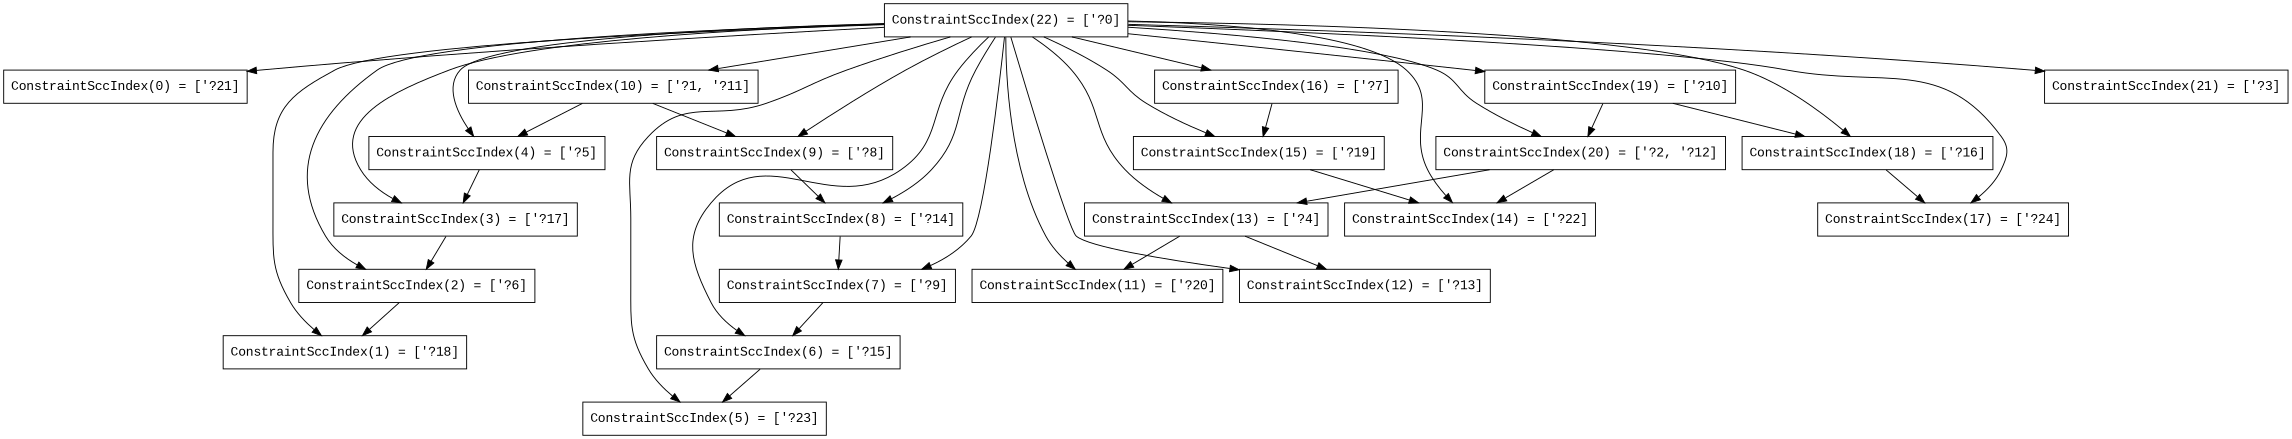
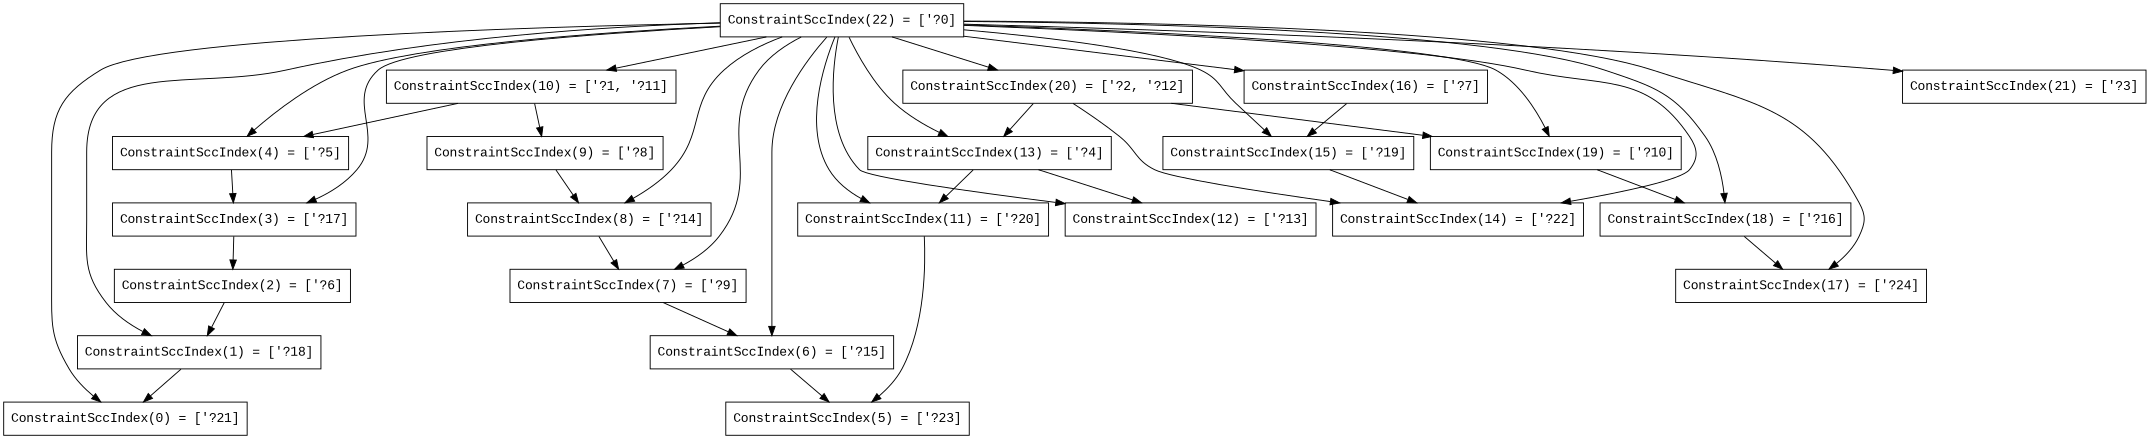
edge "ConstraintSccIndex(22) = ['?0]" -> "ConstraintSccIndex(2) = ['?6]": removed
edge "ConstraintSccIndex(22) = ['?0]" -> "ConstraintSccIndex(9) = ['?8]": removed
edge "ConstraintSccIndex(19) = ['?10]" -> "ConstraintSccIndex(20) = ['?2, '?12]": reversed
edge "ConstraintSccIndex(22) = ['?0]" -> "ConstraintSccIndex(5) = ['?23]": now "ConstraintSccIndex(11) = ['?20]" -> "ConstraintSccIndex(5) = ['?23]"
edge "ConstraintSccIndex(1) = ['?18]" -> "ConstraintSccIndex(0) = ['?21]": added
